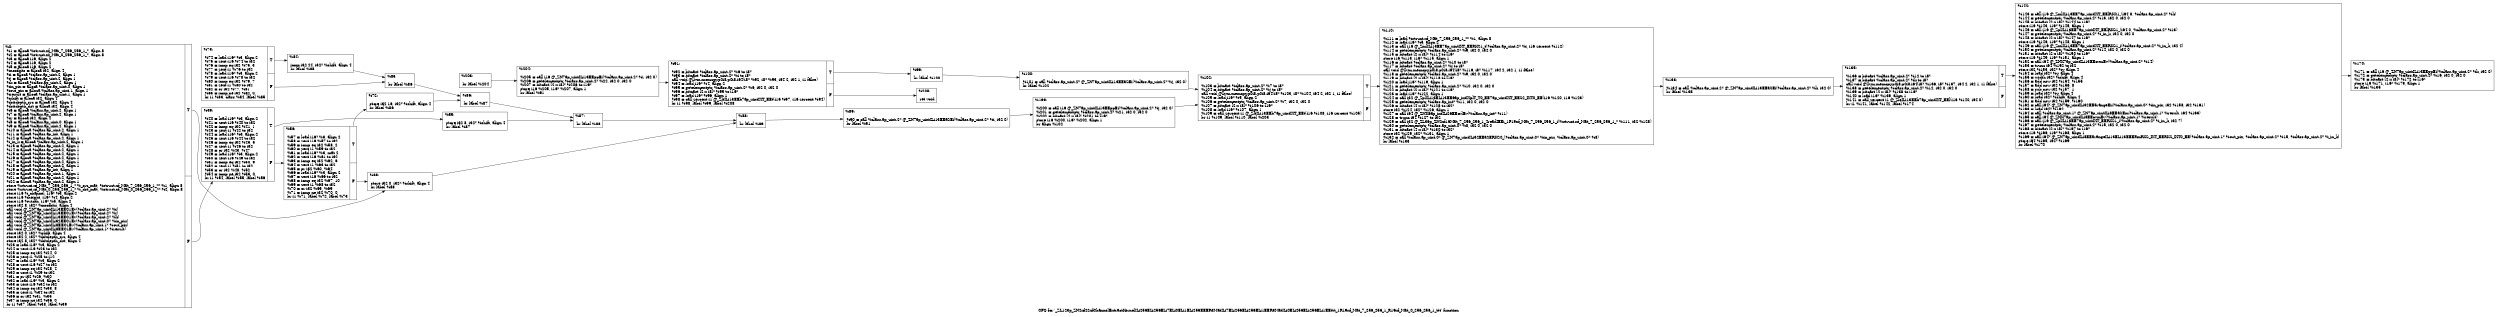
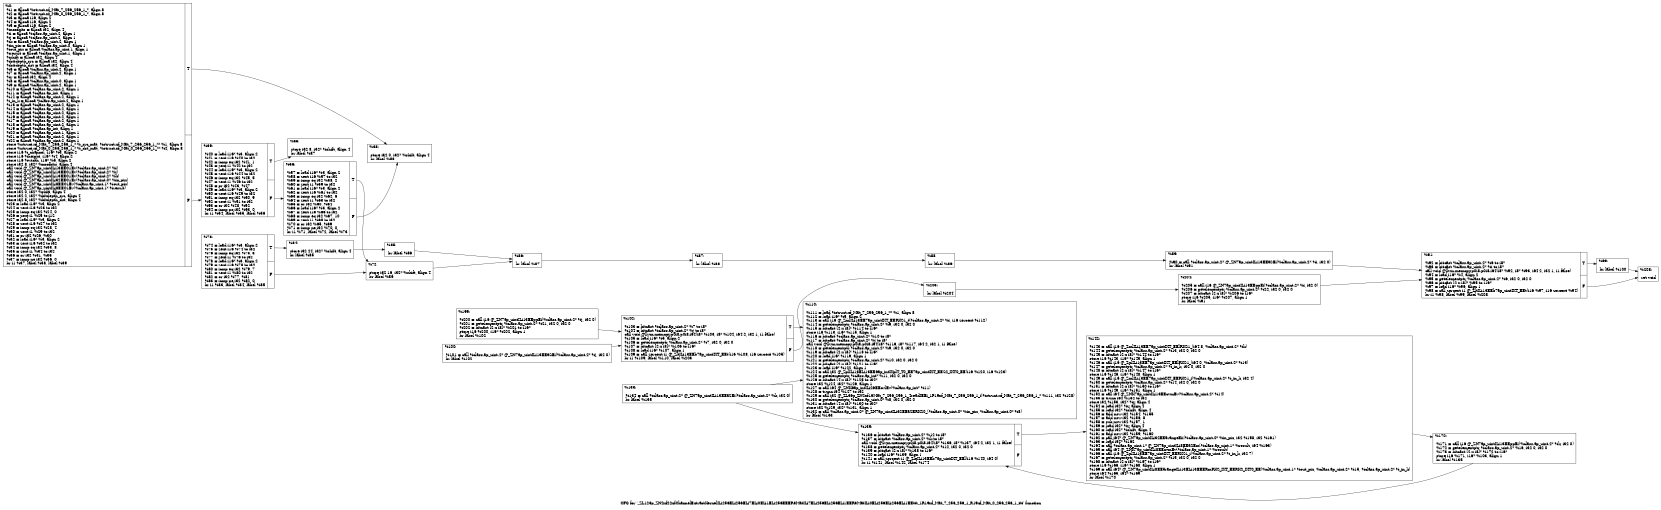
node "%84:": text "icmp i32 24, i32* %shift, align 4" -> "store i32 24, i32* %shift, align 4"
edge "%99:" -> "%100:": now "%99:" -> "%208:"
node "%142:": text "%155 = width i32* %shift, align 4" -> "%155 = load i32* %shift, align 4"
node "%170:": text "store i16 %171, i16* %173, align 1" -> "store i16 %171, i16* %103, align 1"
edge "%73:" -> "%85:": now "%73:" -> "%72:"
edge "%110:" -> "%133:": reversed
node "%73:": text "br i1 %83, class %84, label %85" -> "br i1 %83, label %84, label %85"
edge "%89:" -> "%199:": now "%89:" -> "%91:"
edge "%55:" -> "%87:": removed
node "%199:": text "br align %102" -> "br label %102"
edge "%38:" -> "%88:": removed
node "%56:": text "%61 = load i16* %3, mat 2" -> "%61 = load i16* %3, align 2"
edge "%102:" -> "%203:": added
edge "%170:" -> "%135:": added
